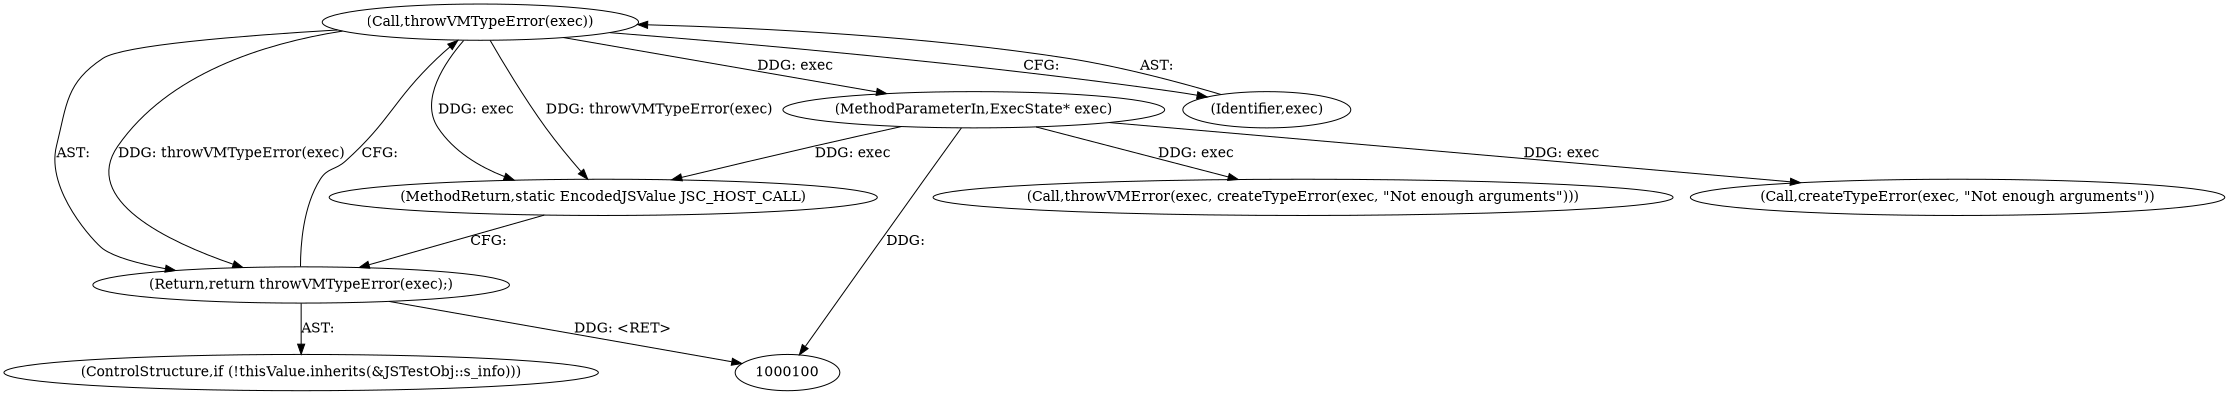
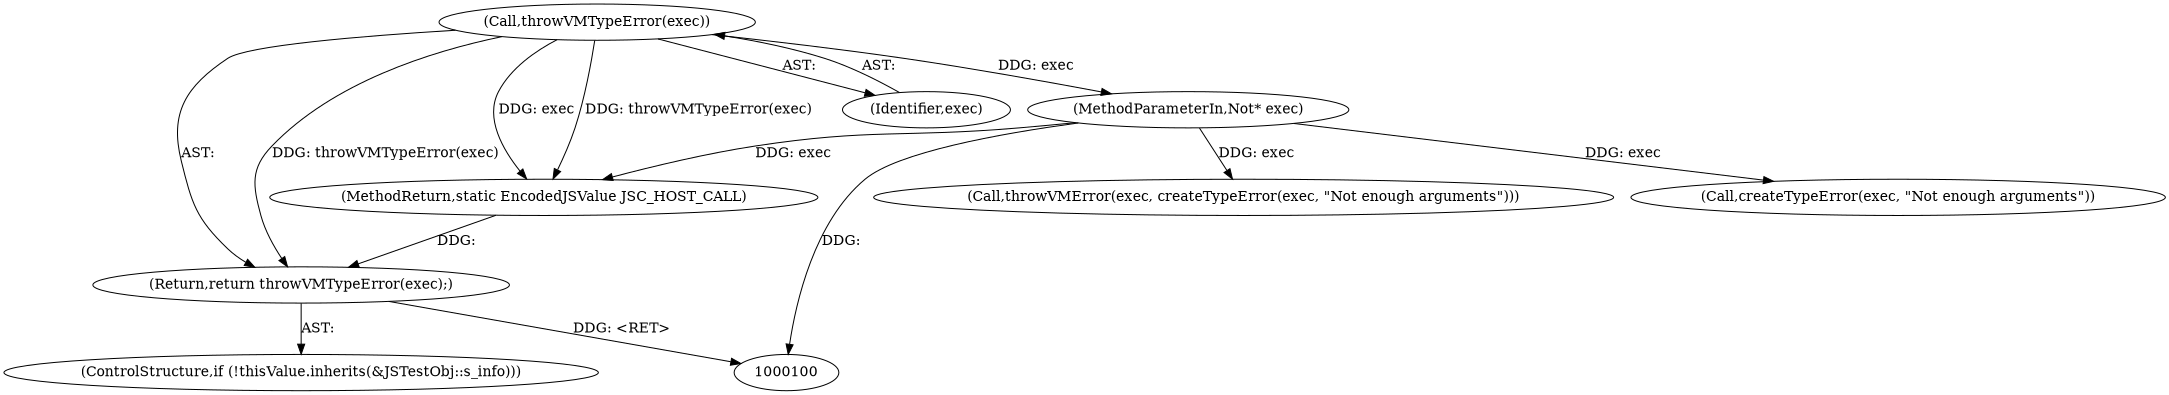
edge "(Call,throwVMTypeError(exec))" -> "(Identifier,exec)": label "CFG: " -> "AST: "
node "(MethodParameterIn,ExecState* exec)": label "(MethodParameterIn,ExecState* exec)" -> "(MethodParameterIn,Not* exec)"
edge "(Return,return throwVMTypeError(exec);)" -> "(Call,throwVMTypeError(exec))": removed, label "CFG:"
edge "(MethodReturn,static EncodedJSValue JSC_HOST_CALL)" -> "(Return,return throwVMTypeError(exec);)": label "CFG: " -> "DDG: "
